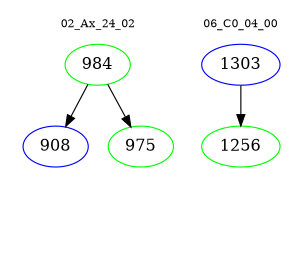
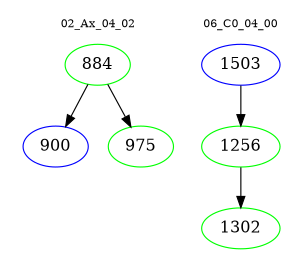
cluster "02_Ax_24_02": label "02_Ax_24_02" -> "02_Ax_04_02"
node "984": label "984" -> "884"
node "1303": label "1303" -> "1503"
node "908": label "908" -> "900"
node "1302": added
